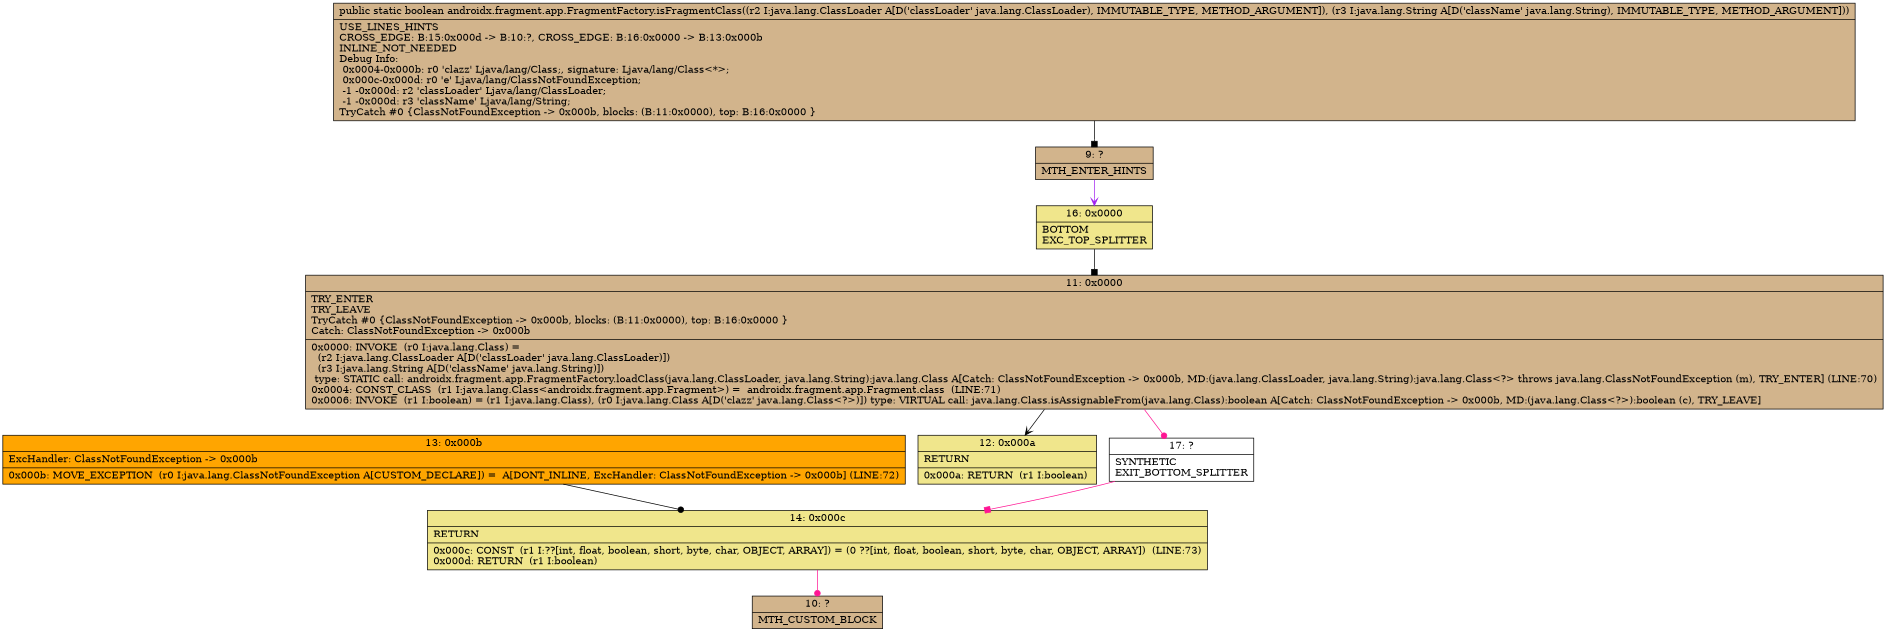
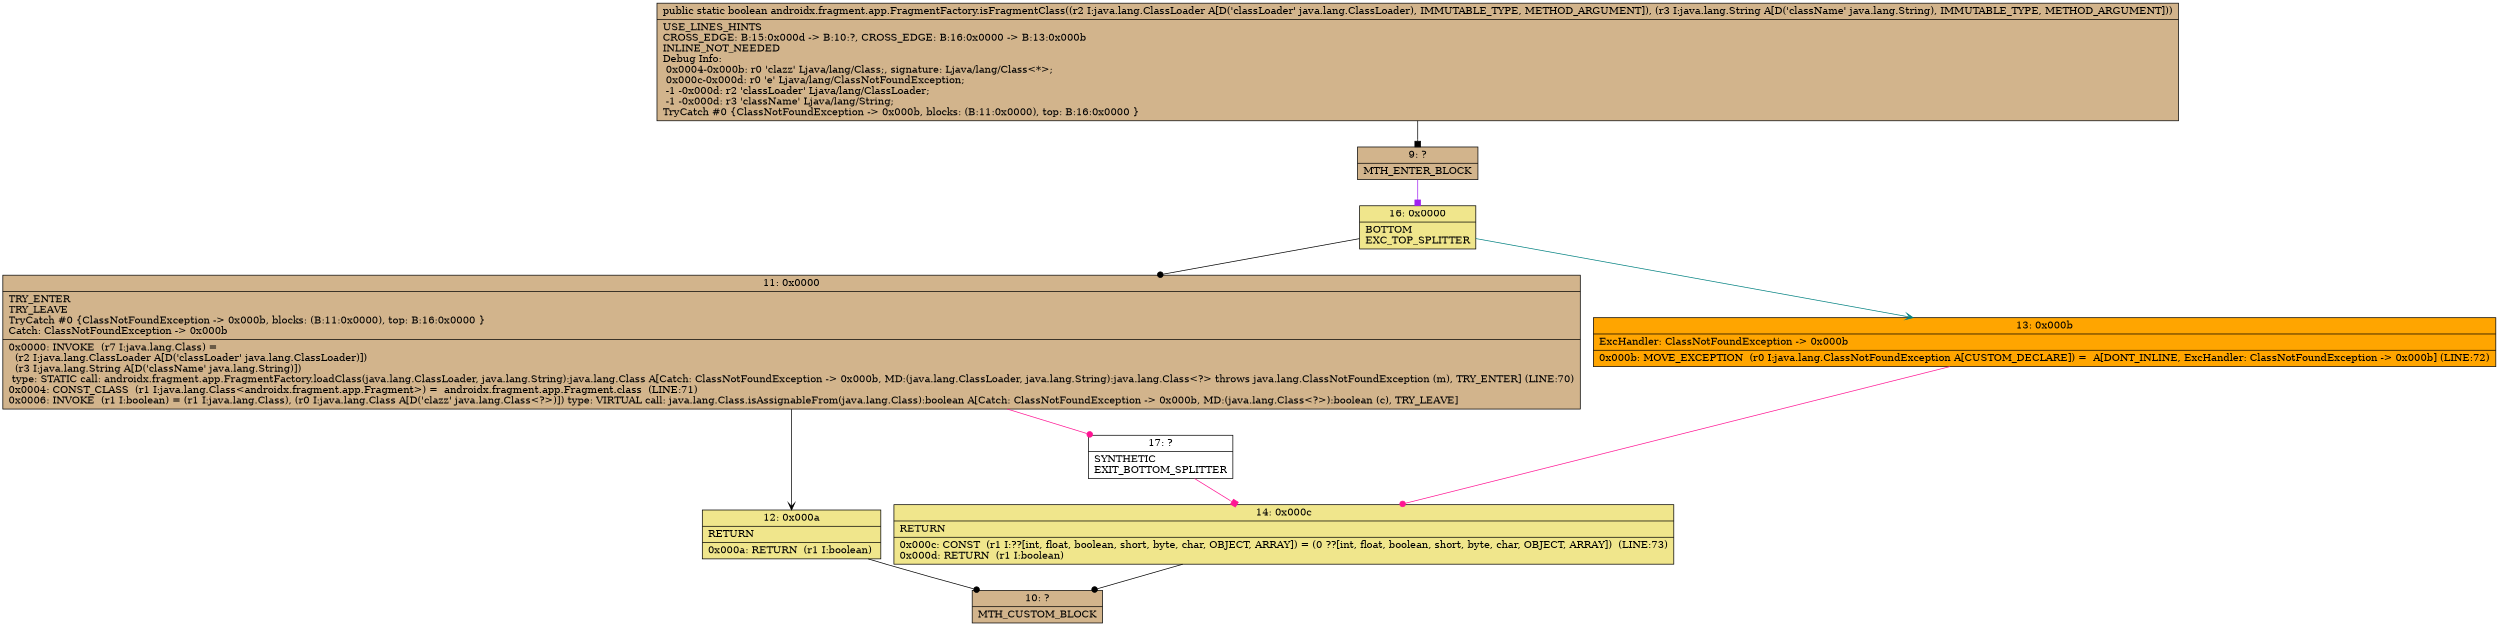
node "9: ?": text "MTH_ENTER_HINTS" -> "MTH_ENTER_BLOCK"
edge "9: ?" -> "16: 0x0000": arrowhead vee -> box
edge "16: 0x0000" -> "11: 0x0000": arrowhead box -> dot
edge "16: 0x0000" -> "13: 0x000b": added
node "11: 0x0000": text "0x0000: INVOKE  (r0 I:java.lang.Class) =" -> "0x0000: INVOKE  (r7 I:java.lang.Class) ="
edge "13: 0x000b" -> "14: 0x000c": color black -> deeppink
edge "12: 0x000a" -> "10: ?": added
edge "14: 0x000c" -> "10: ?": color deeppink -> black
